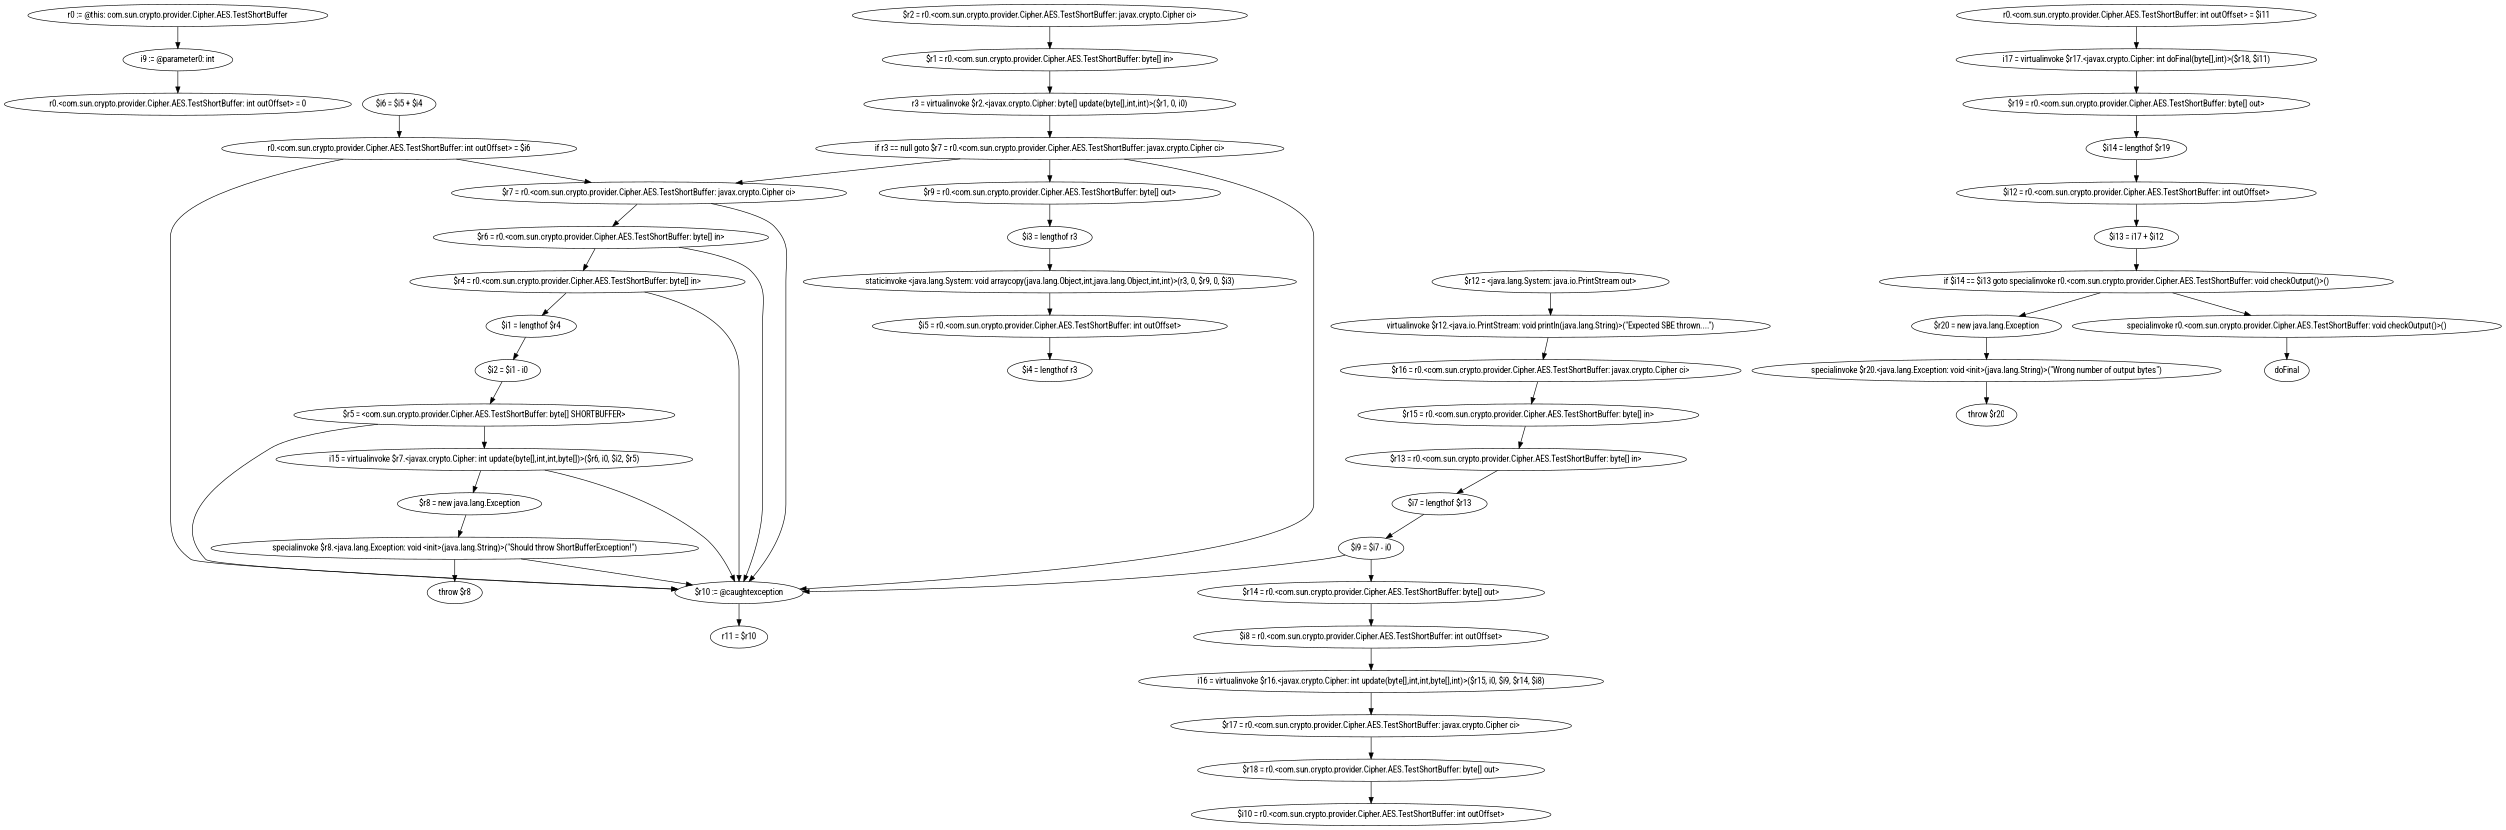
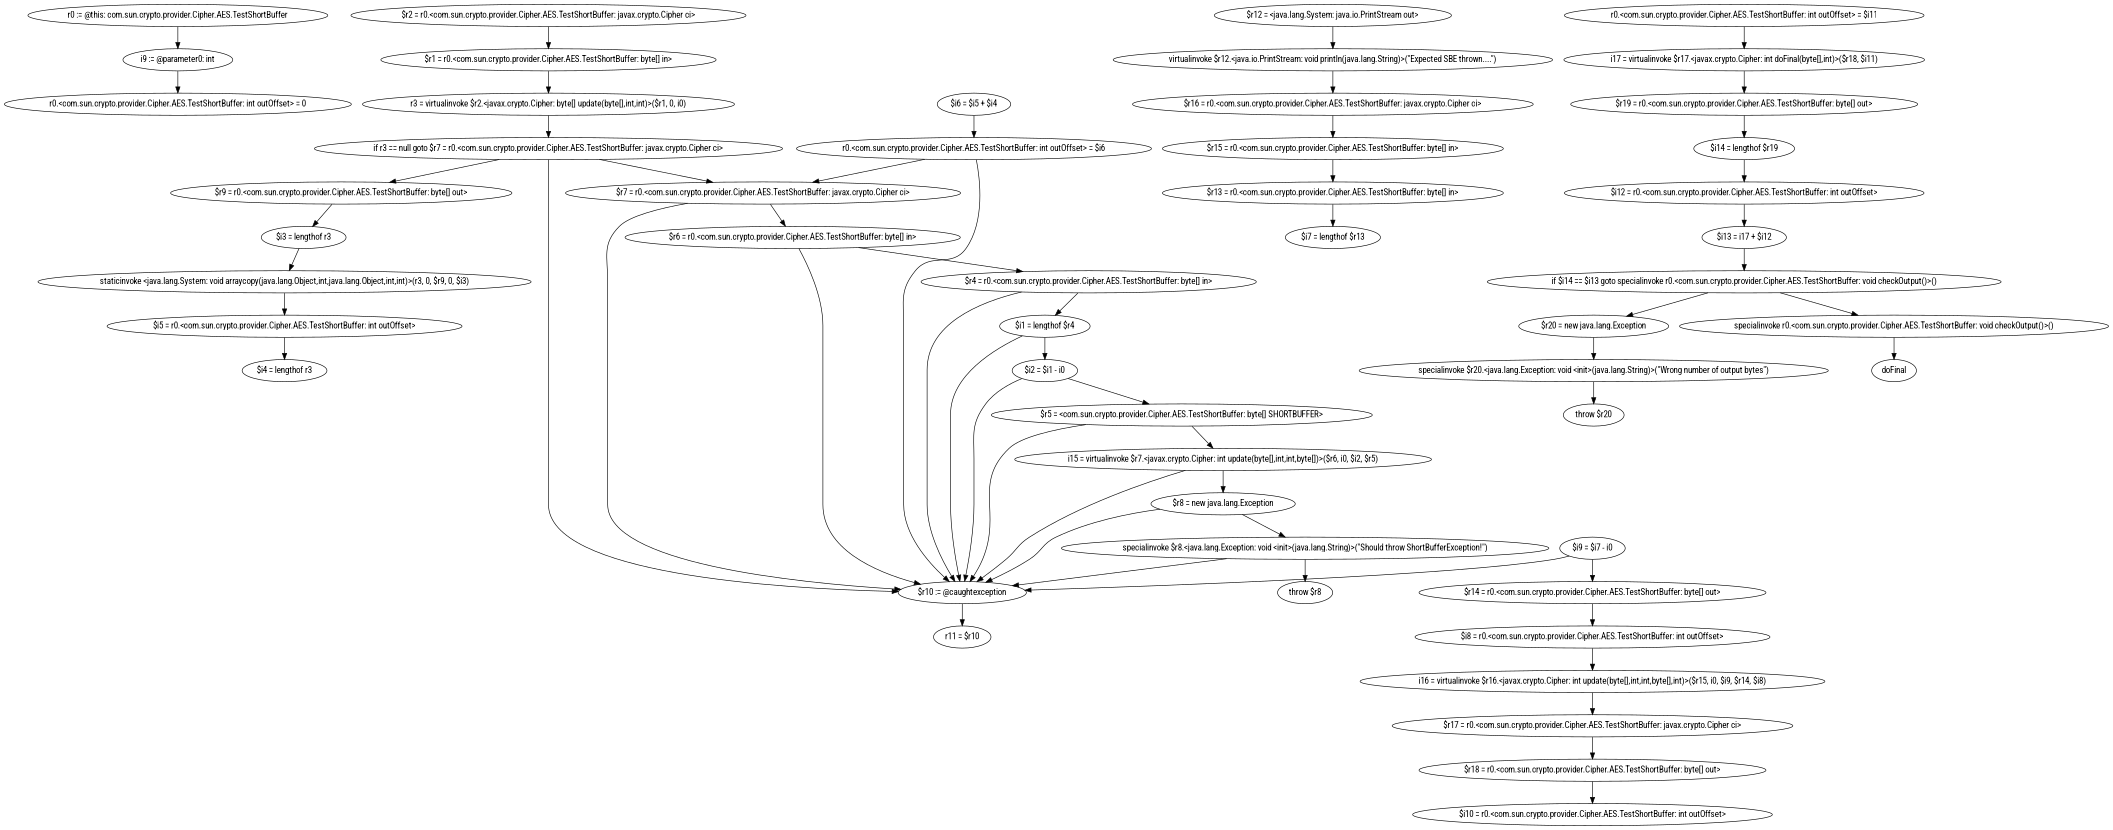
edge "$i1 = lengthof $r4" -> "$r10 := @caughtexception": added
edge "$i2 = $i1 - i0" -> "$r10 := @caughtexception": added
edge "$i7 = lengthof $r13" -> "$i9 = $i7 - i0": removed
edge "$r8 = new java.lang.Exception" -> "$r10 := @caughtexception": added
